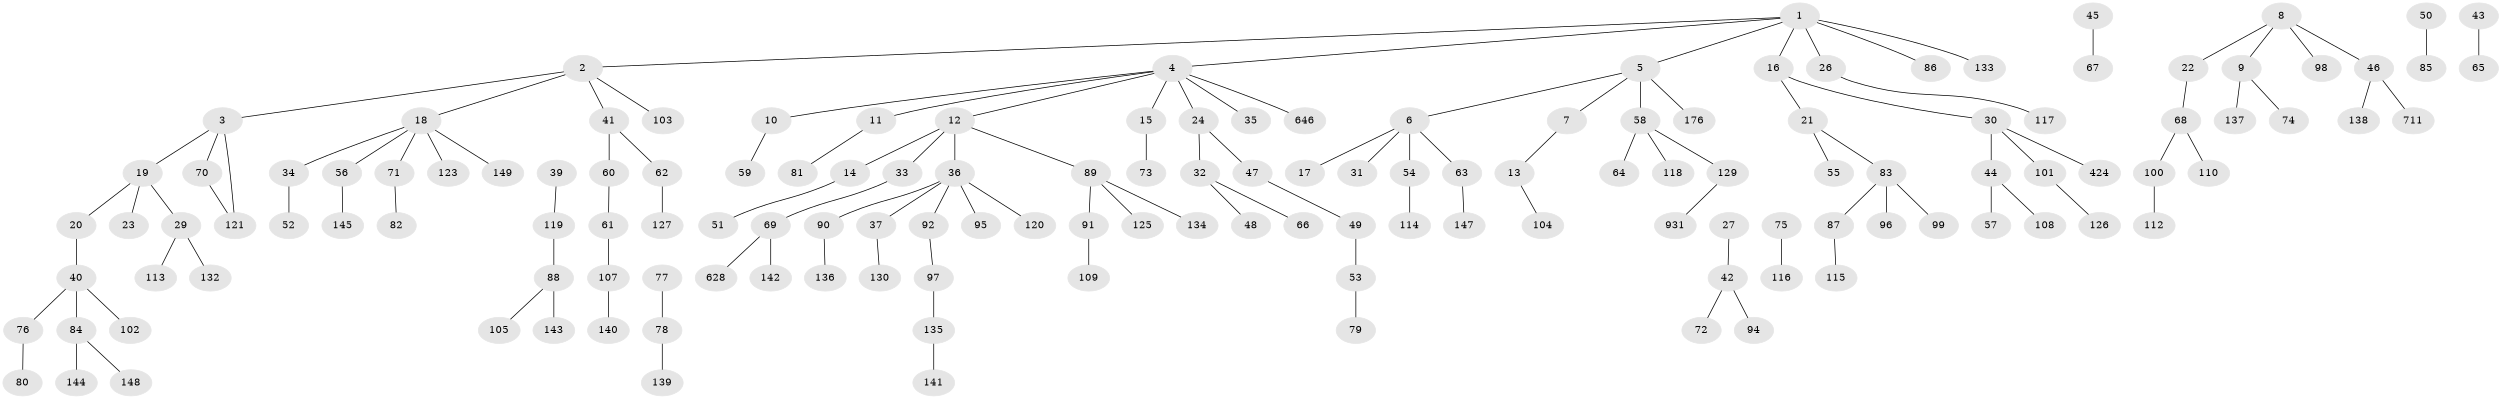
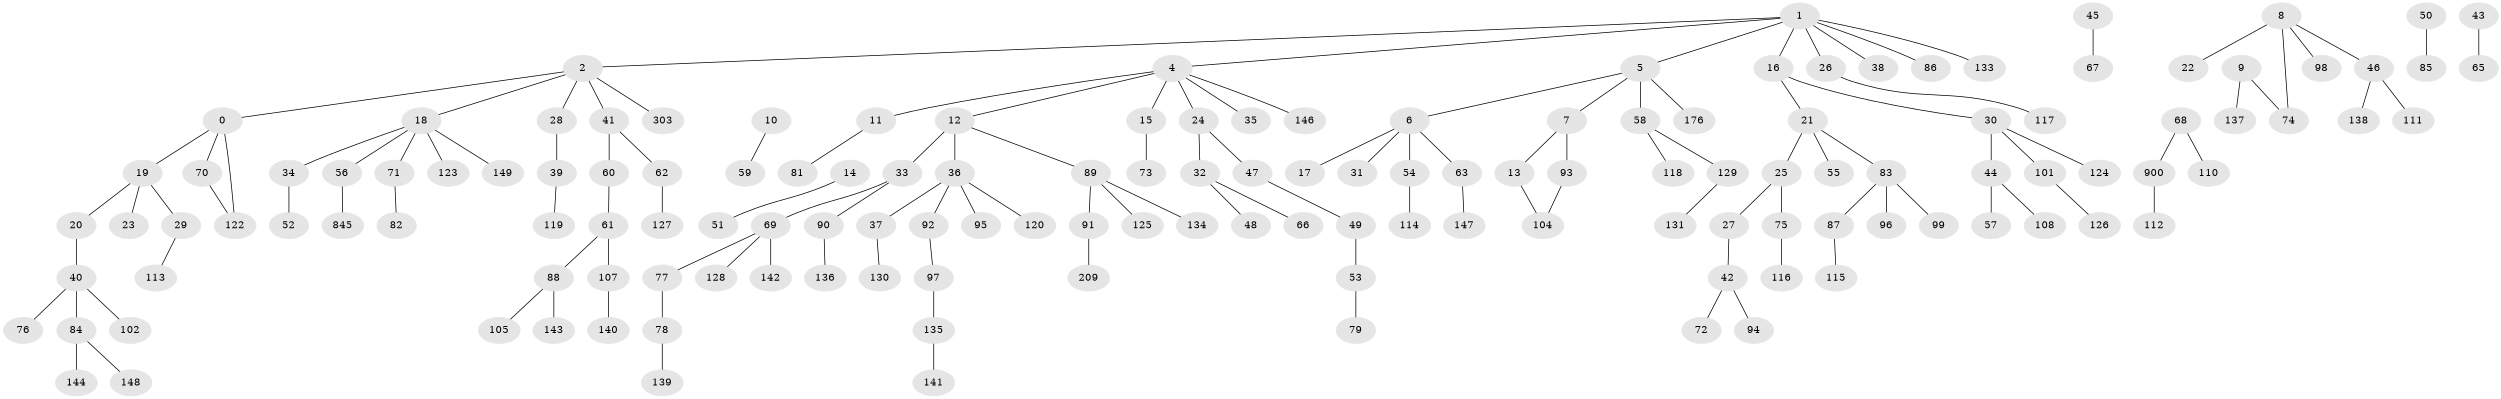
edge "8" -- "9": now "8" -- "74"
node "38": added
edge "4" -- "10": removed
edge "22" -- "68": removed
node "3": label "3" -> "0"
node "28": added
node "103": label "103" -> "303"
node "646": label "646" -> "146"
node "711": label "711" -> "111"
edge "12" -- "14": removed
node "93": added
node "64": removed
node "25": added
node "424": label "424" -> "124"
node "100": label "100" -> "900"
edge "36" -- "90": now "33" -- "90"
node "121": label "121" -> "122"
node "145": label "145" -> "845"
node "931": label "931" -> "131"
edge "119" -- "88": now "61" -- "88"
edge "69" -- "77": added
node "132": removed
node "628": label "628" -> "128"
node "109": label "109" -> "209"
node "80": removed
